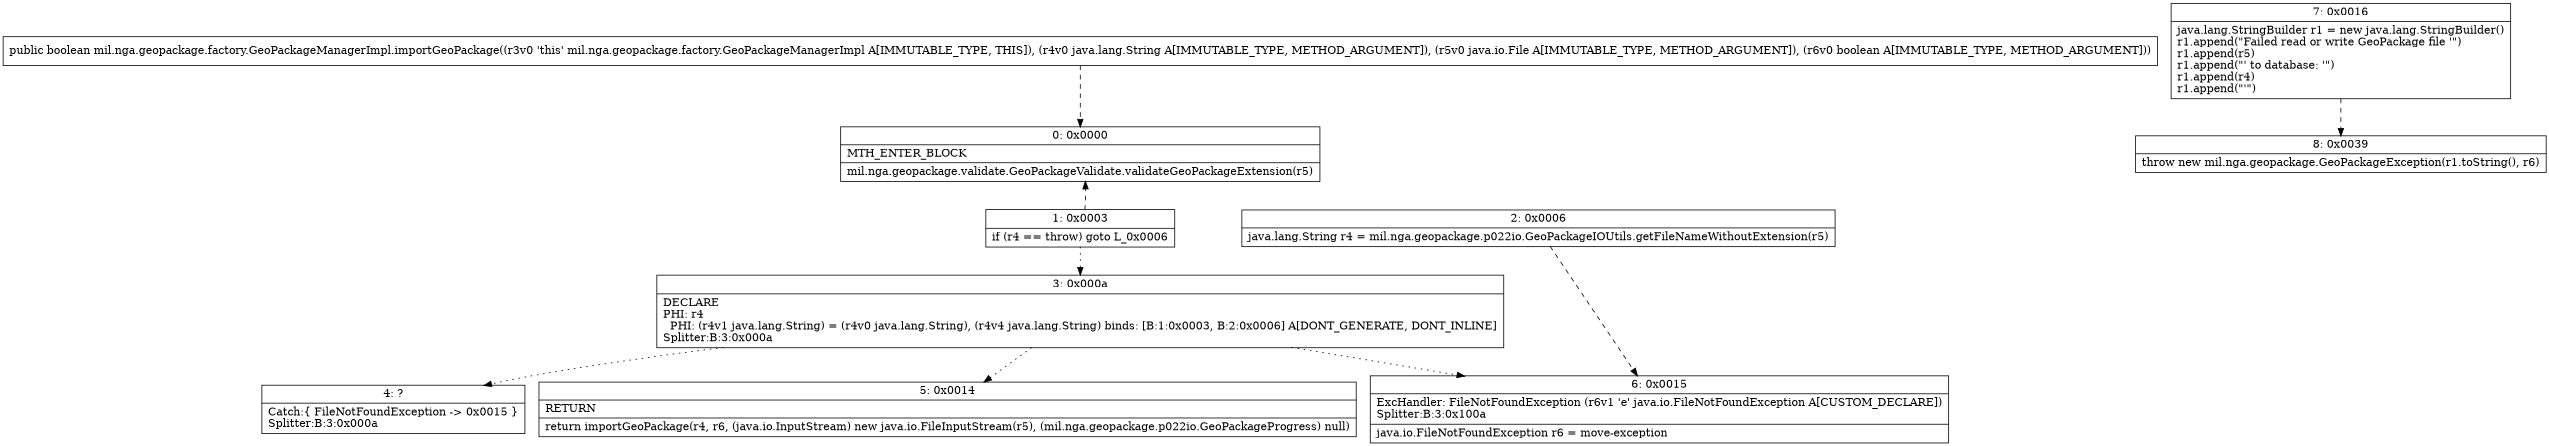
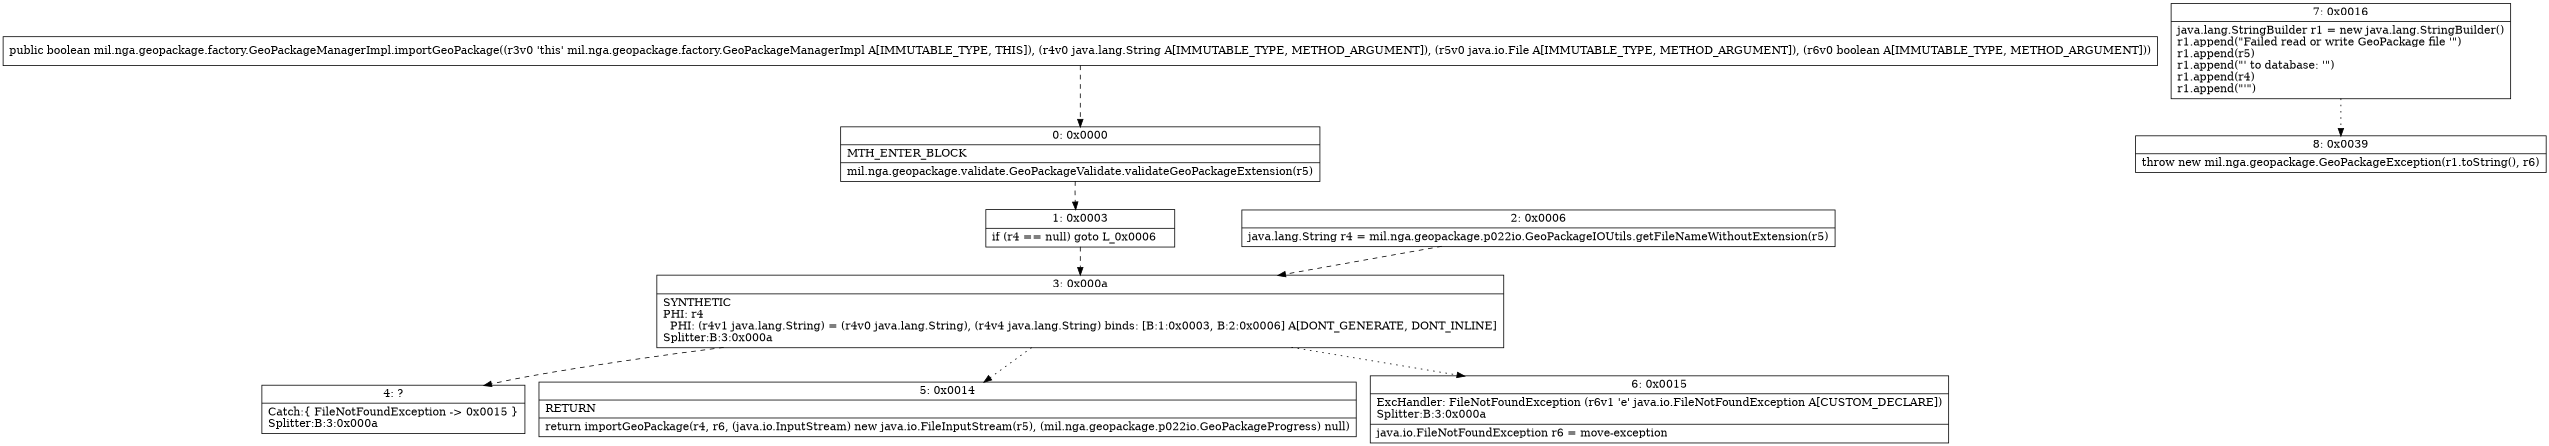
edge "7: 0x0016" -> "8: 0x0039": style dashed -> dotted
edge "1: 0x0003" -> "0: 0x0000": reversed
node "1: 0x0003": text "if (r4 == throw) goto L_0x0006" -> "if (r4 == null) goto L_0x0006"
edge "1: 0x0003" -> "3: 0x000a": style dotted -> dashed
node "3: 0x000a": text "DECLARE" -> "SYNTHETIC"
edge "2: 0x0006" -> "6: 0x0015": now "2: 0x0006" -> "3: 0x000a"
edge "3: 0x000a" -> "4: ?": style dotted -> dashed
node "6: 0x0015": text "Splitter:B:3:0x100a" -> "Splitter:B:3:0x000a"
